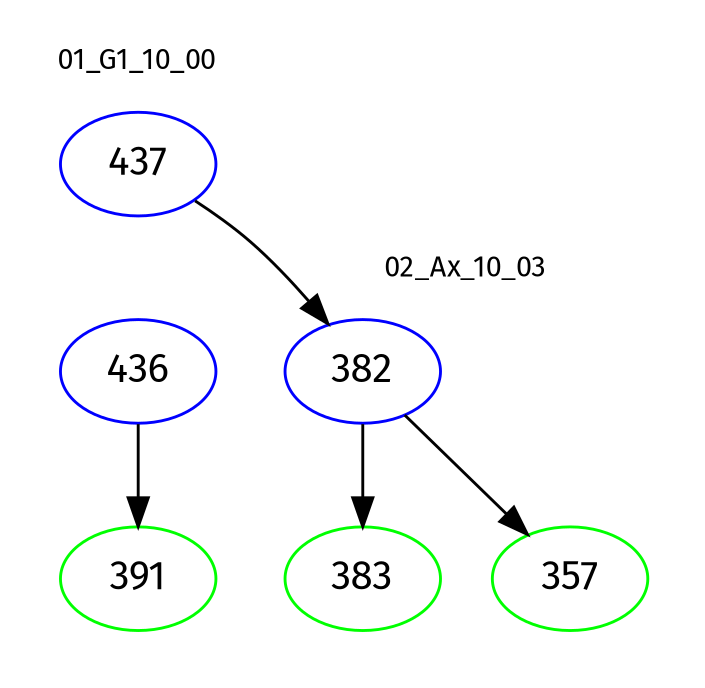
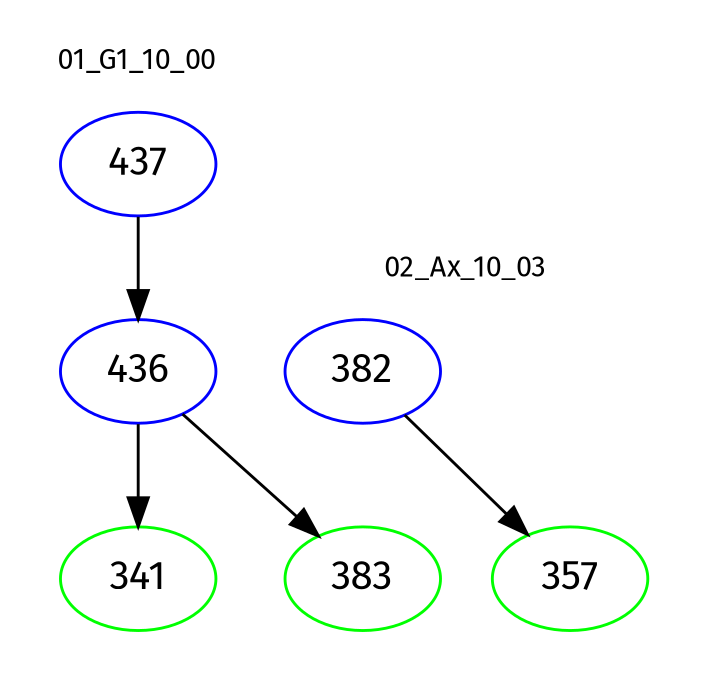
edge "437" -> "382": now "437" -> "436"
edge "382" -> "383": now "436" -> "383"
node "391": label "391" -> "341"
